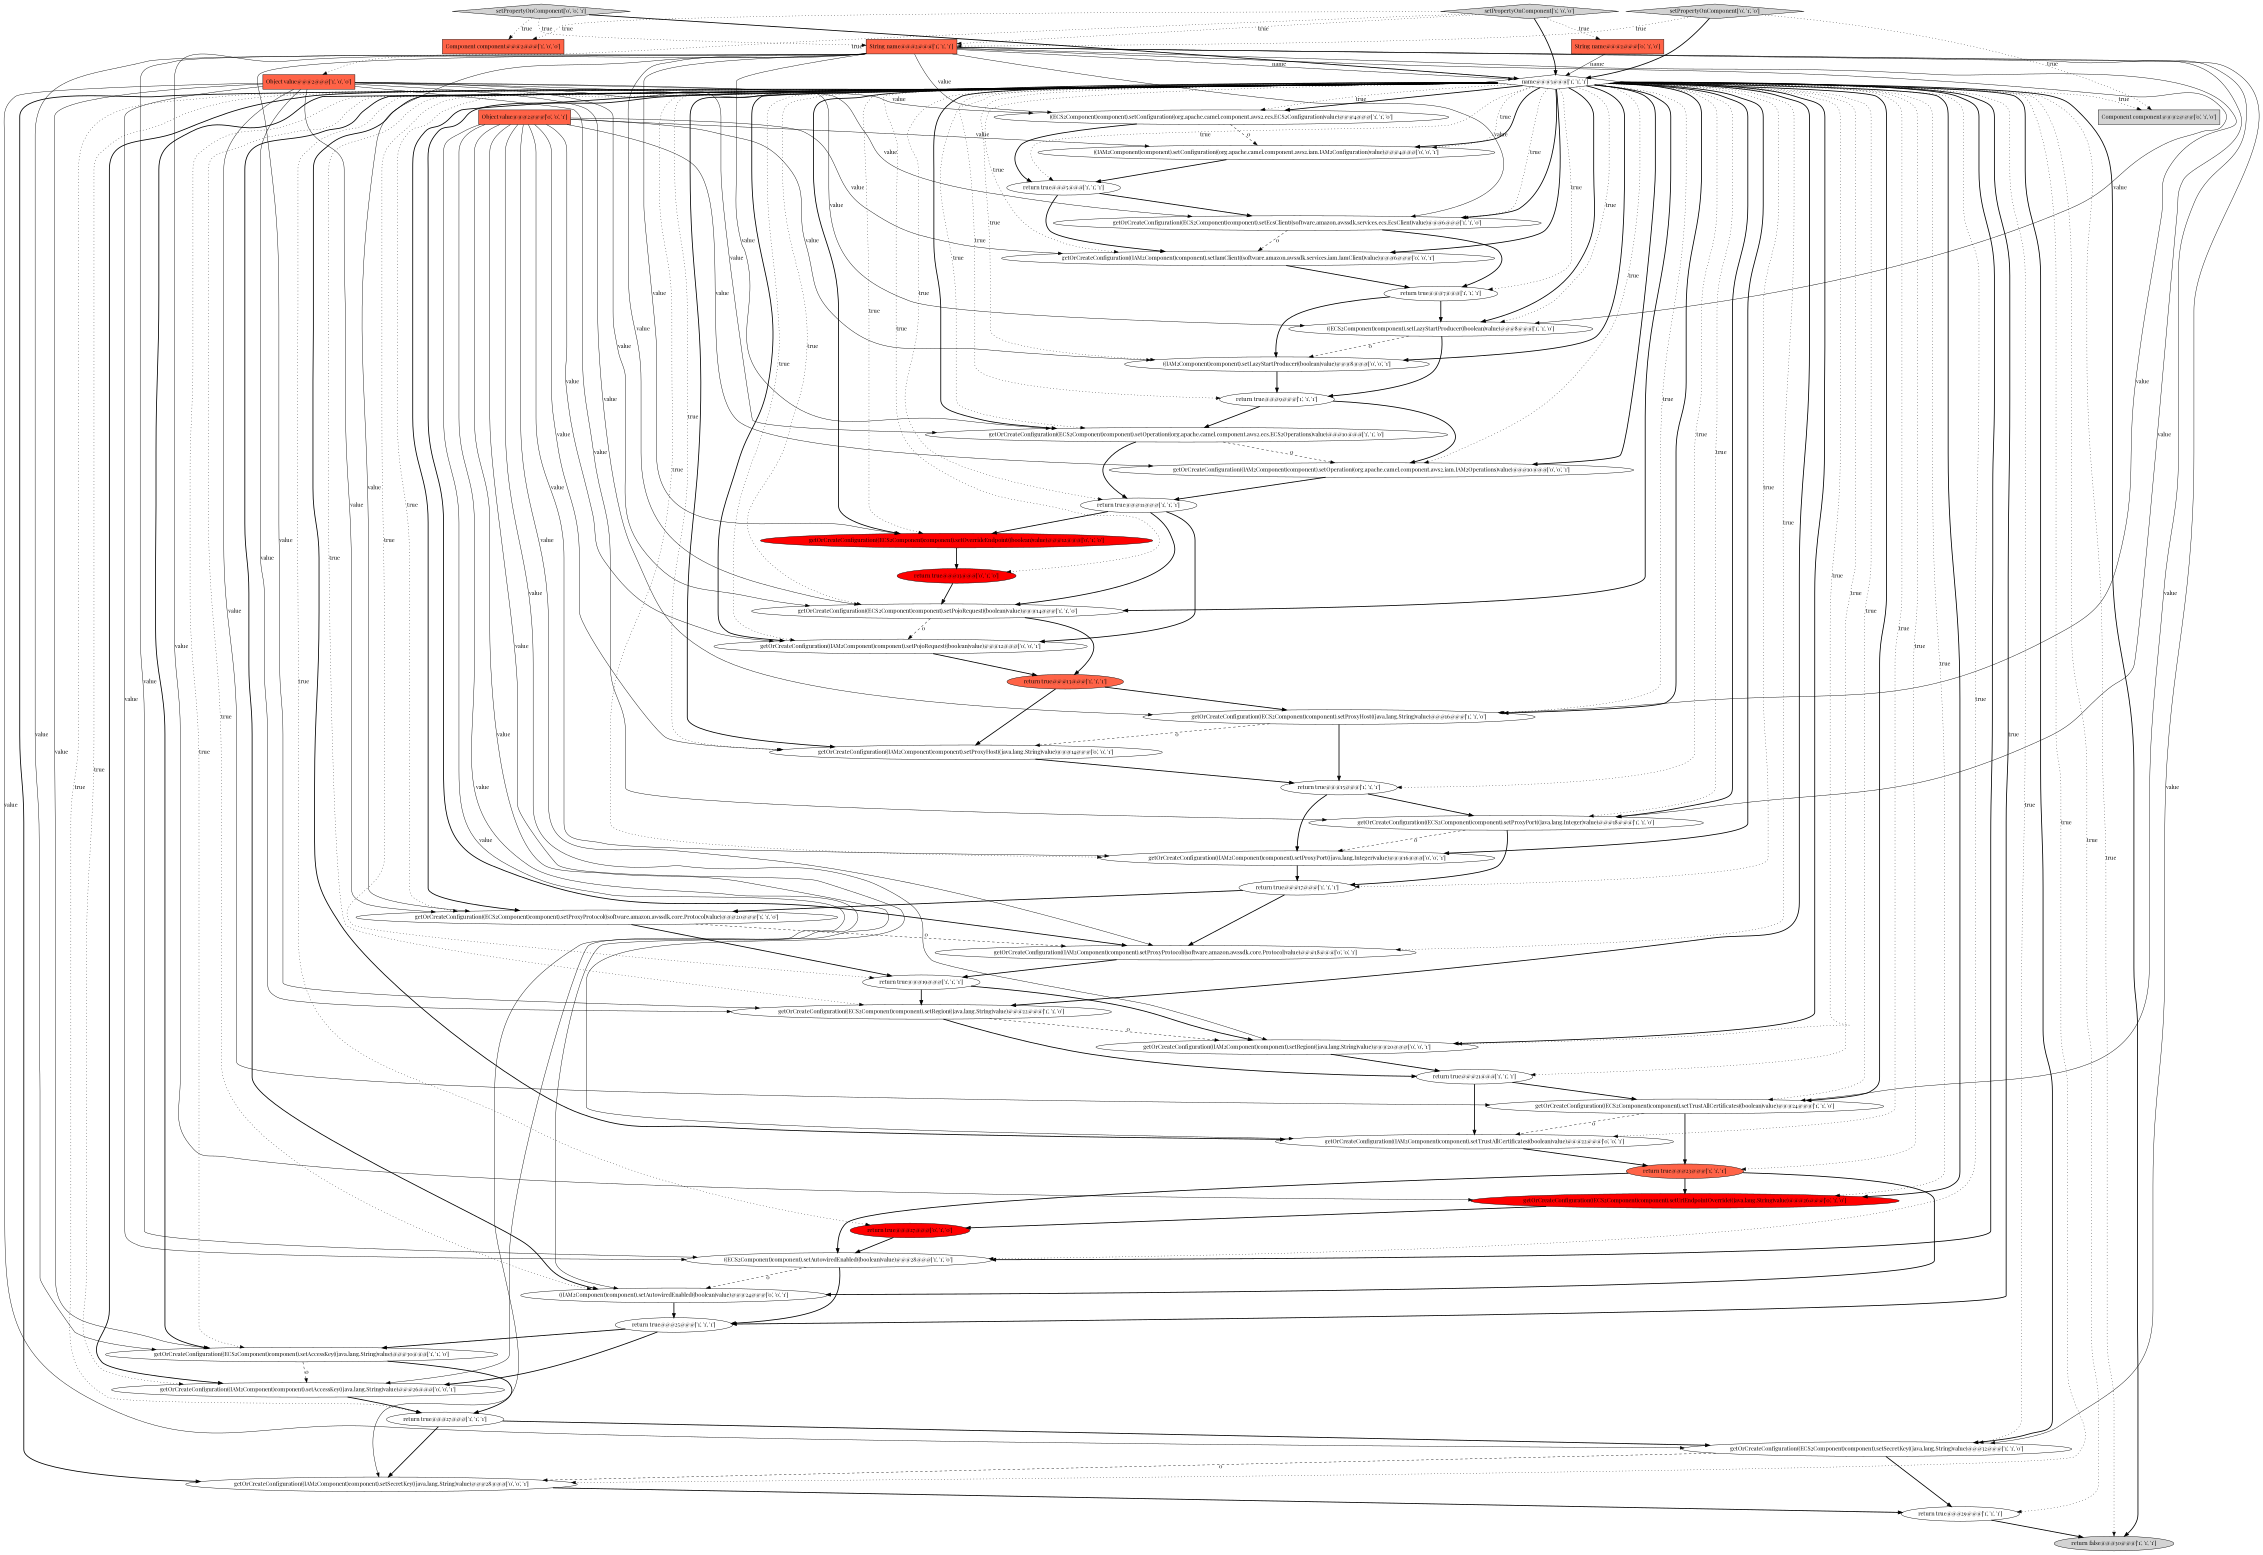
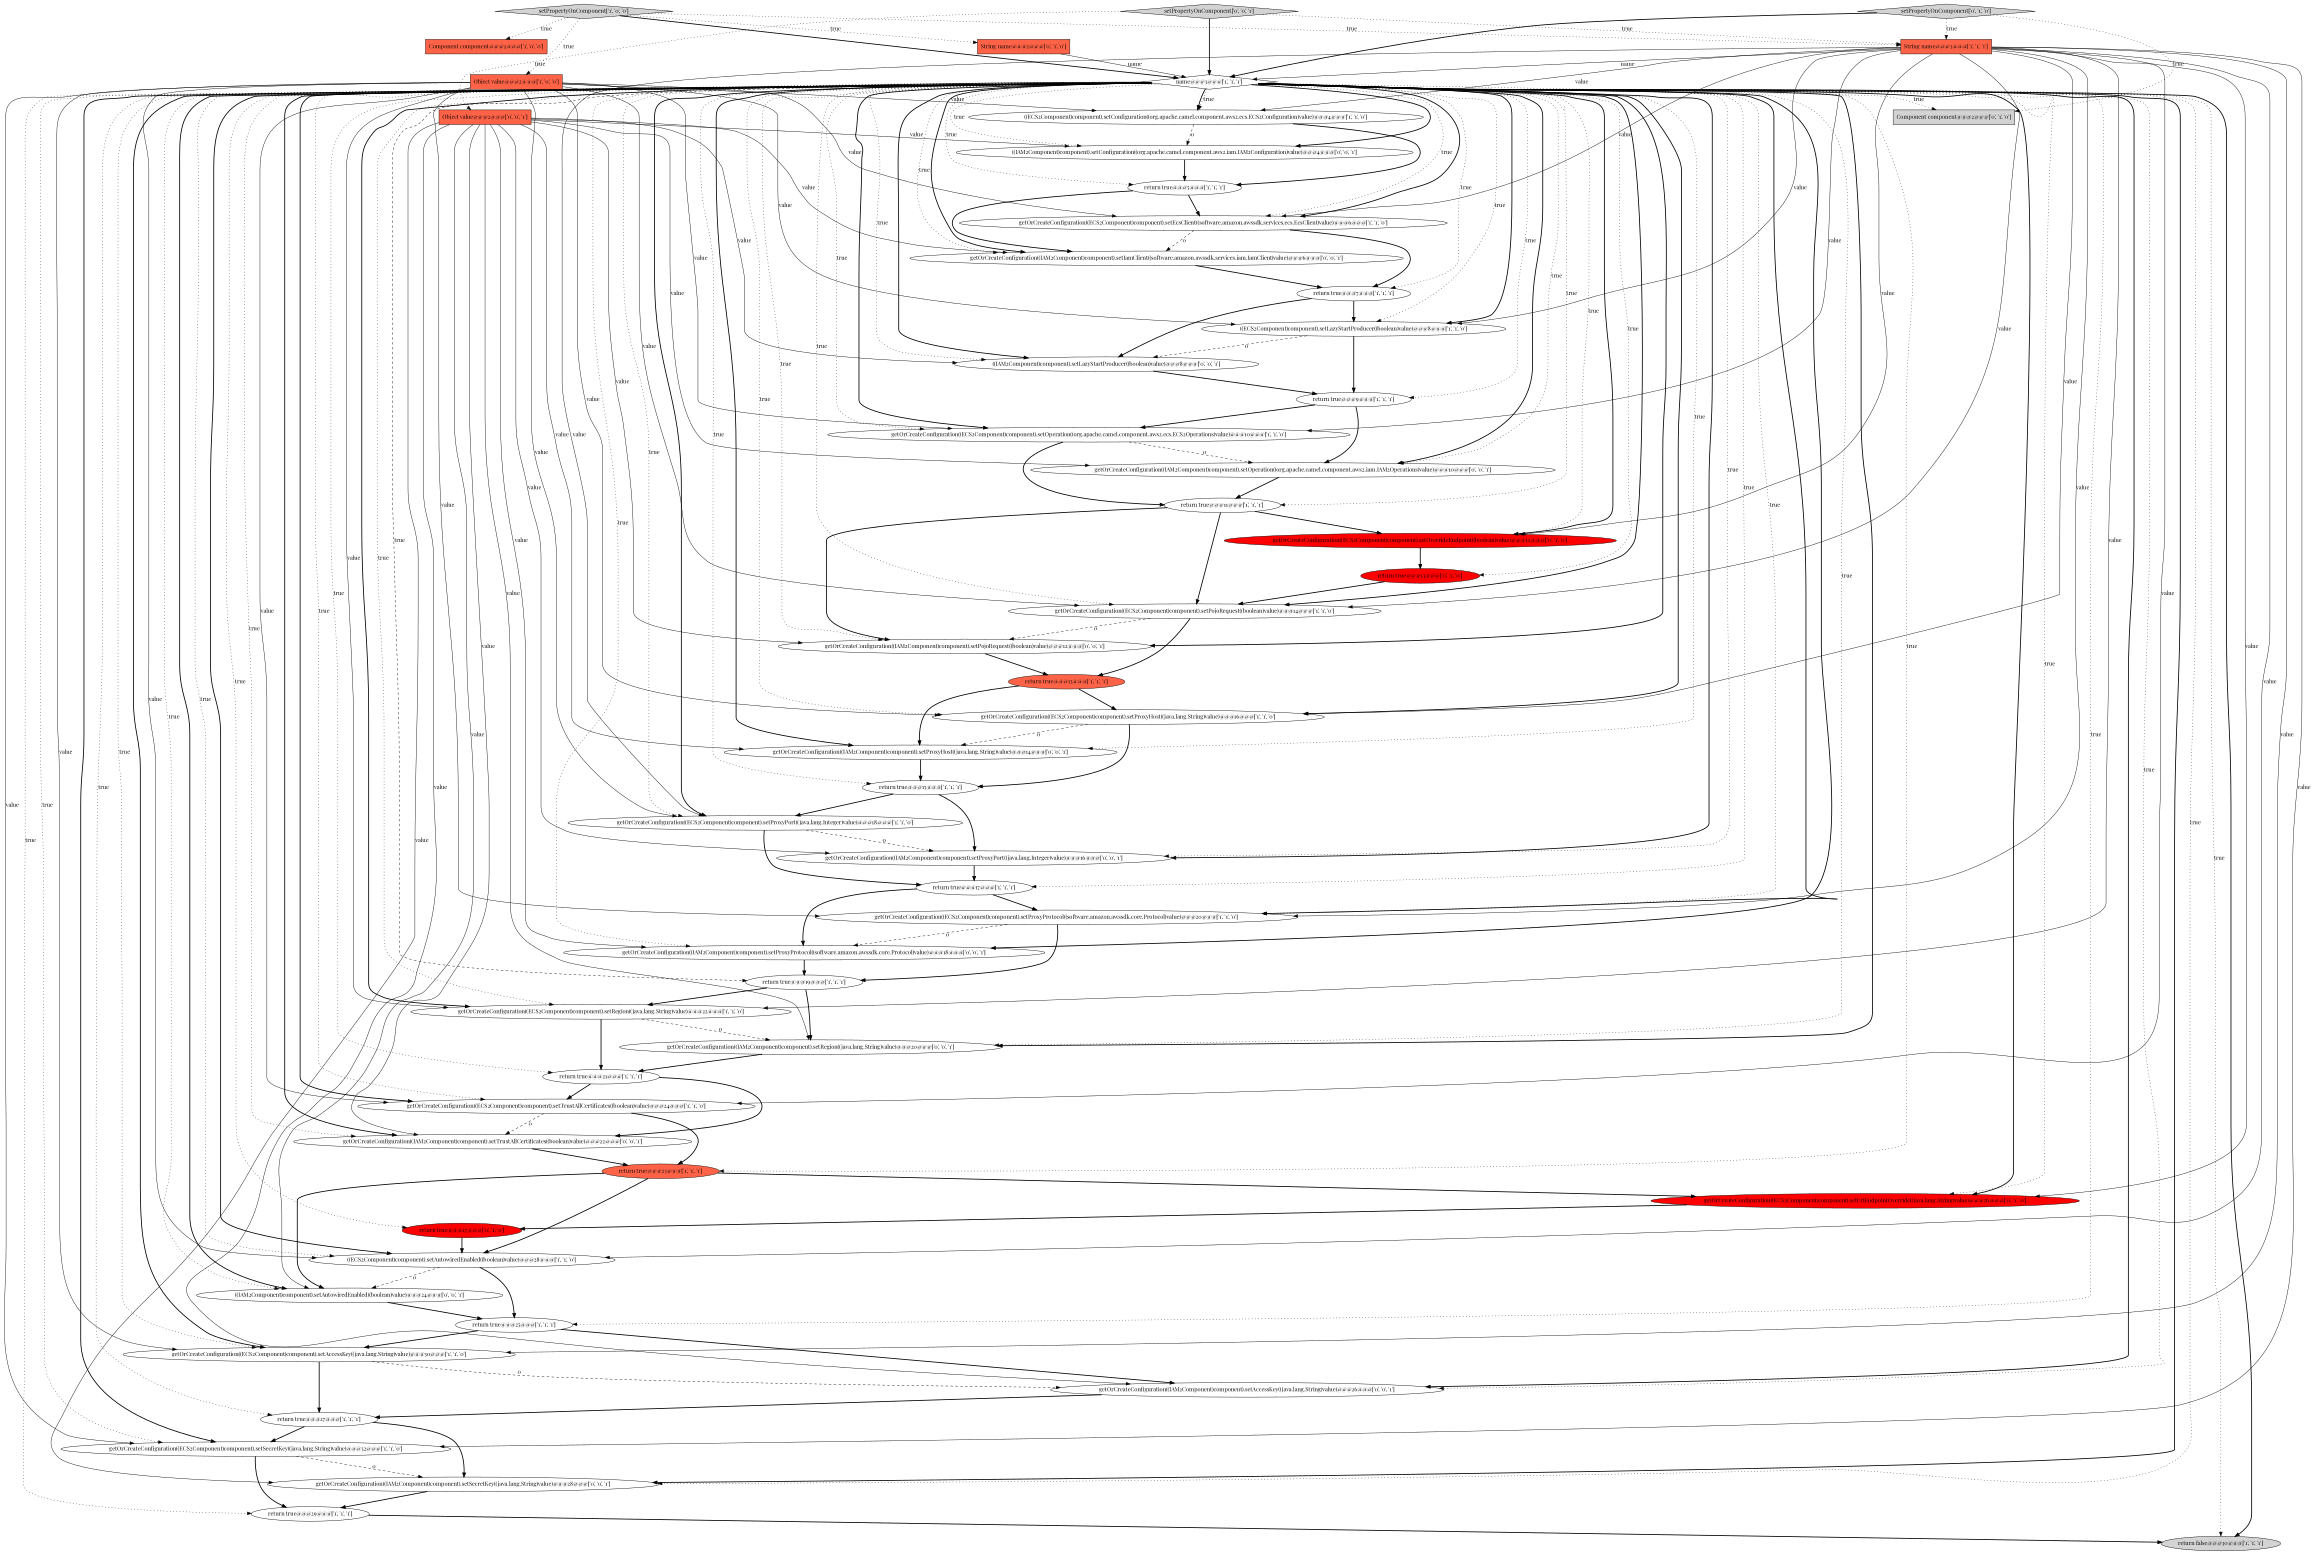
edge "setPropertyOnComponent['0', '0', '1']" -> "Component component@@@2@@@['1', '0', '0']": now "setPropertyOnComponent['0', '0', '1']" -> "Object value@@@2@@@['0', '0', '1']"
edge "name@@@3@@@['1', '1', '1']" -> "return true@@@19@@@['1', '1', '1']": style dotted -> dashed
edge "name@@@3@@@['1', '1', '1']" -> "return true@@@25@@@['1', '1', '1']": style bold -> dotted
